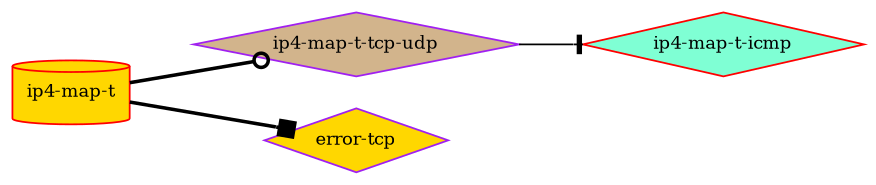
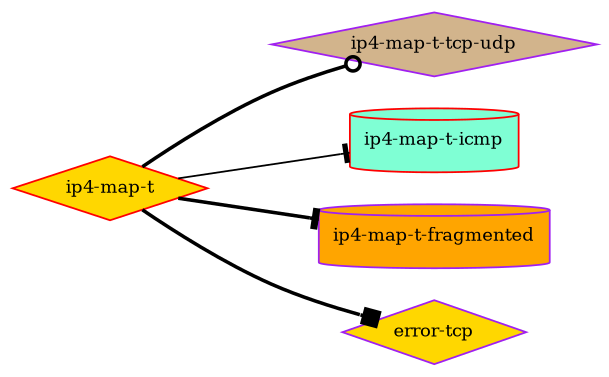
edge "ip4-map-t-tcp-udp" -> "ip4-map-t-icmp": now "ip4-map-t" -> "ip4-map-t-icmp"
node "ip4-map-t-icmp": shape diamond -> cylinder
node "ip4-map-t": shape cylinder -> diamond
node "ip4-map-t-fragmented": added
